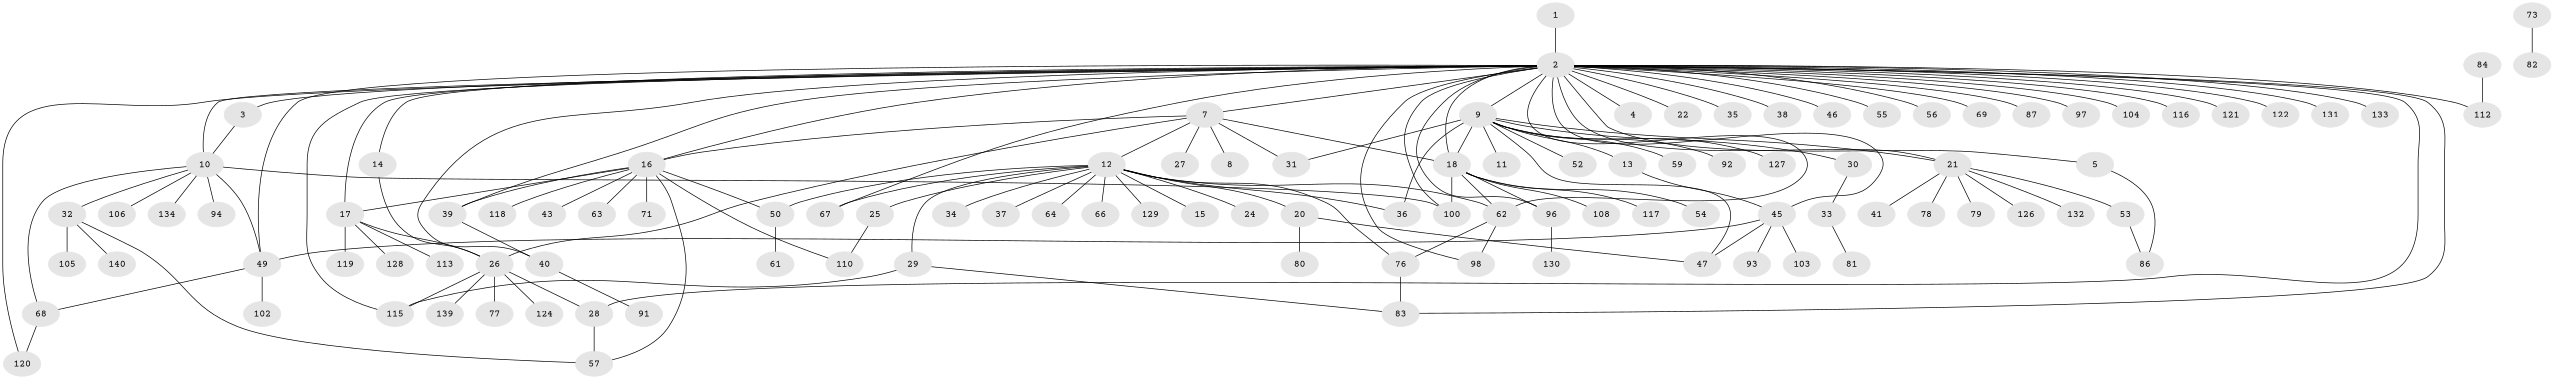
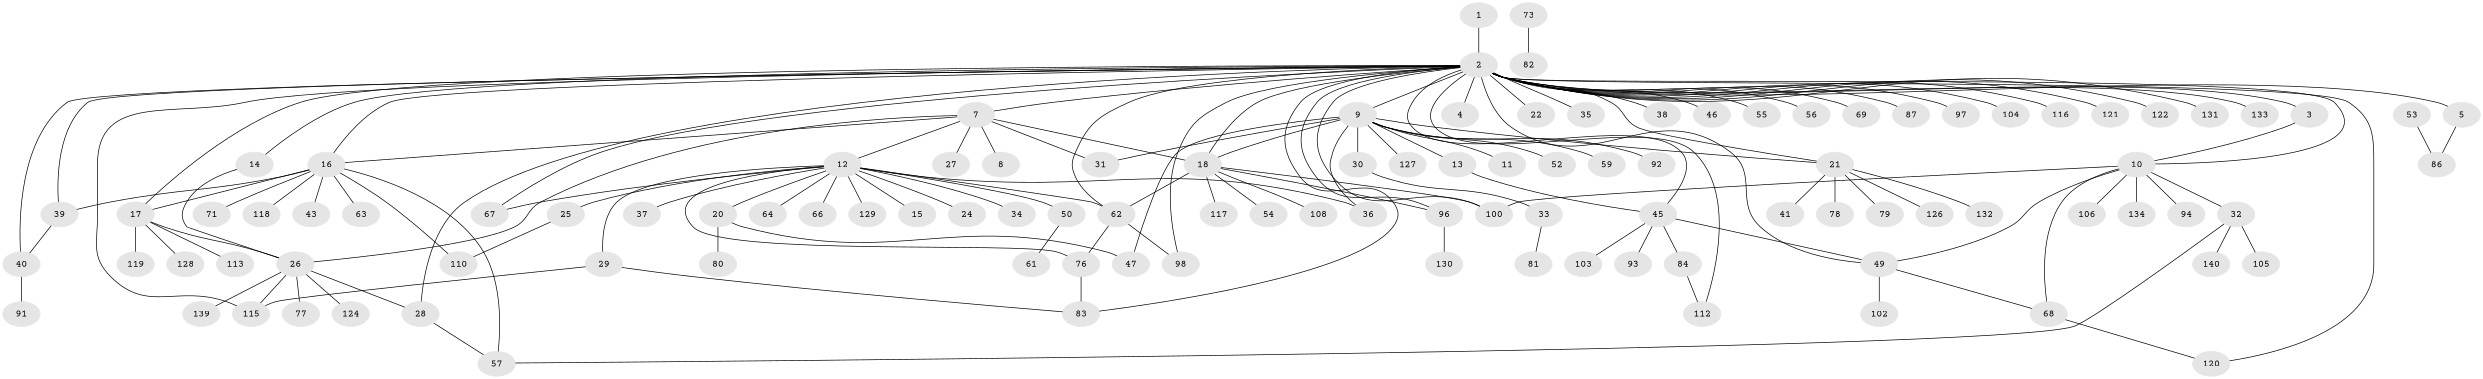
edge "21" -- "53": removed
edge "16" -- "50": removed
edge "45" -- "47": now "45" -- "84"
